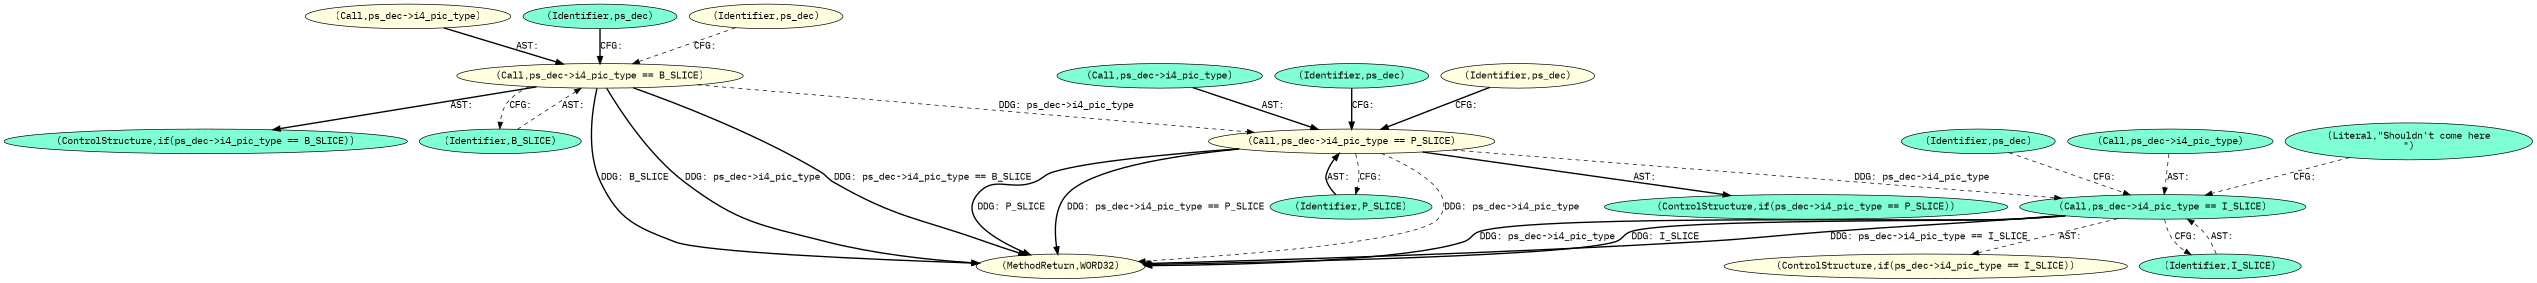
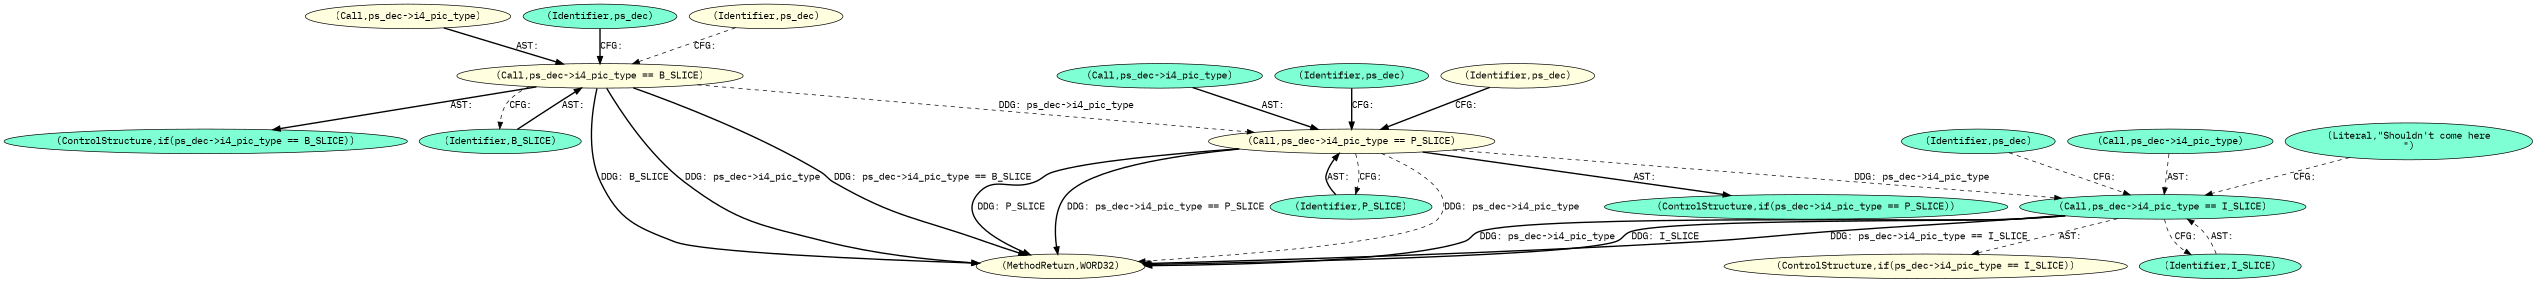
edge "(Identifier,B_SLICE)" -> "(Call,ps_dec->i4_pic_type == B_SLICE)": style dashed -> bold
